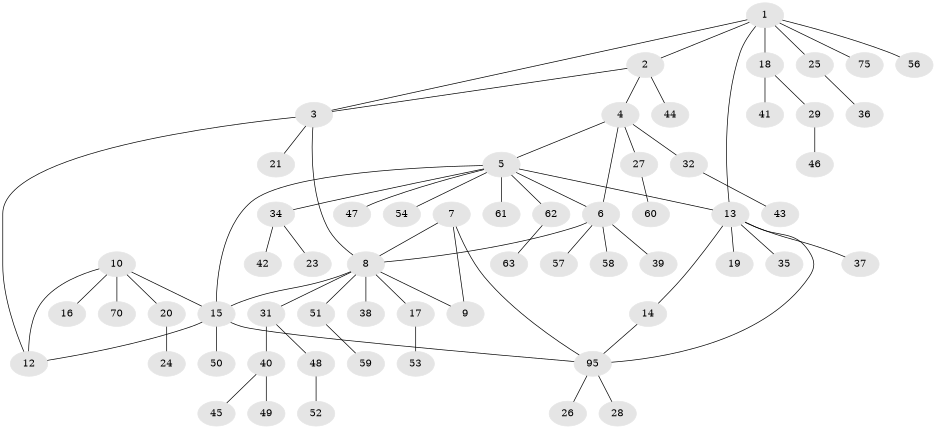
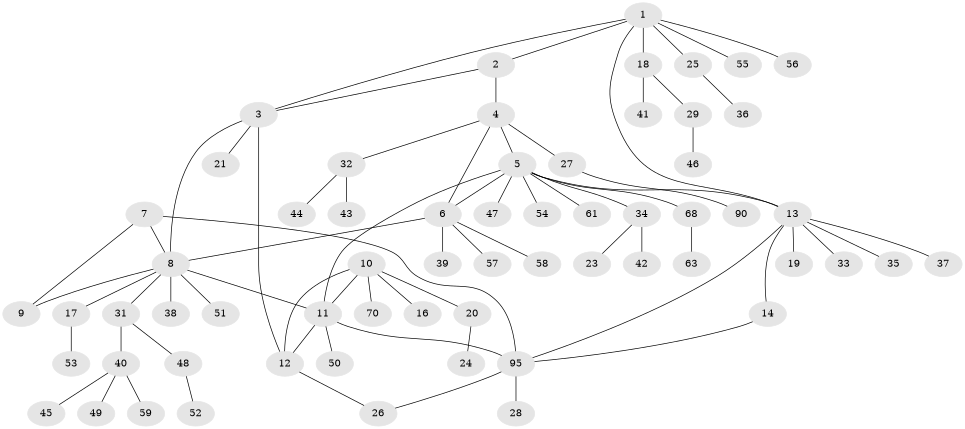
node "75": label "75" -> "55"
edge "2" -- "44": now "32" -- "44"
node "62": label "62" -> "68"
node "60": label "60" -> "90"
node "33": added
node "15": label "15" -> "11"
edge "51" -- "59": now "40" -- "59"
edge "12" -- "26": added
